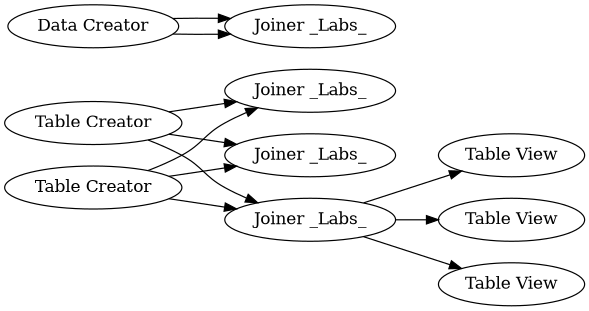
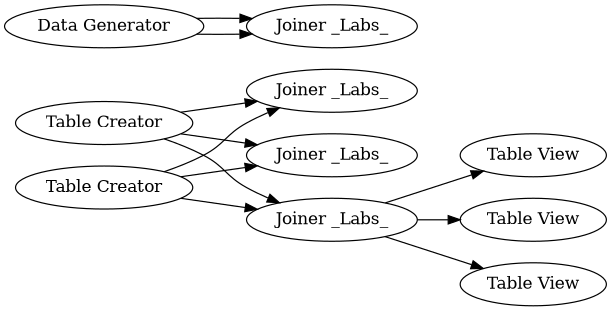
node "Data Creator": label "Data Creator" -> "Data Generator"
